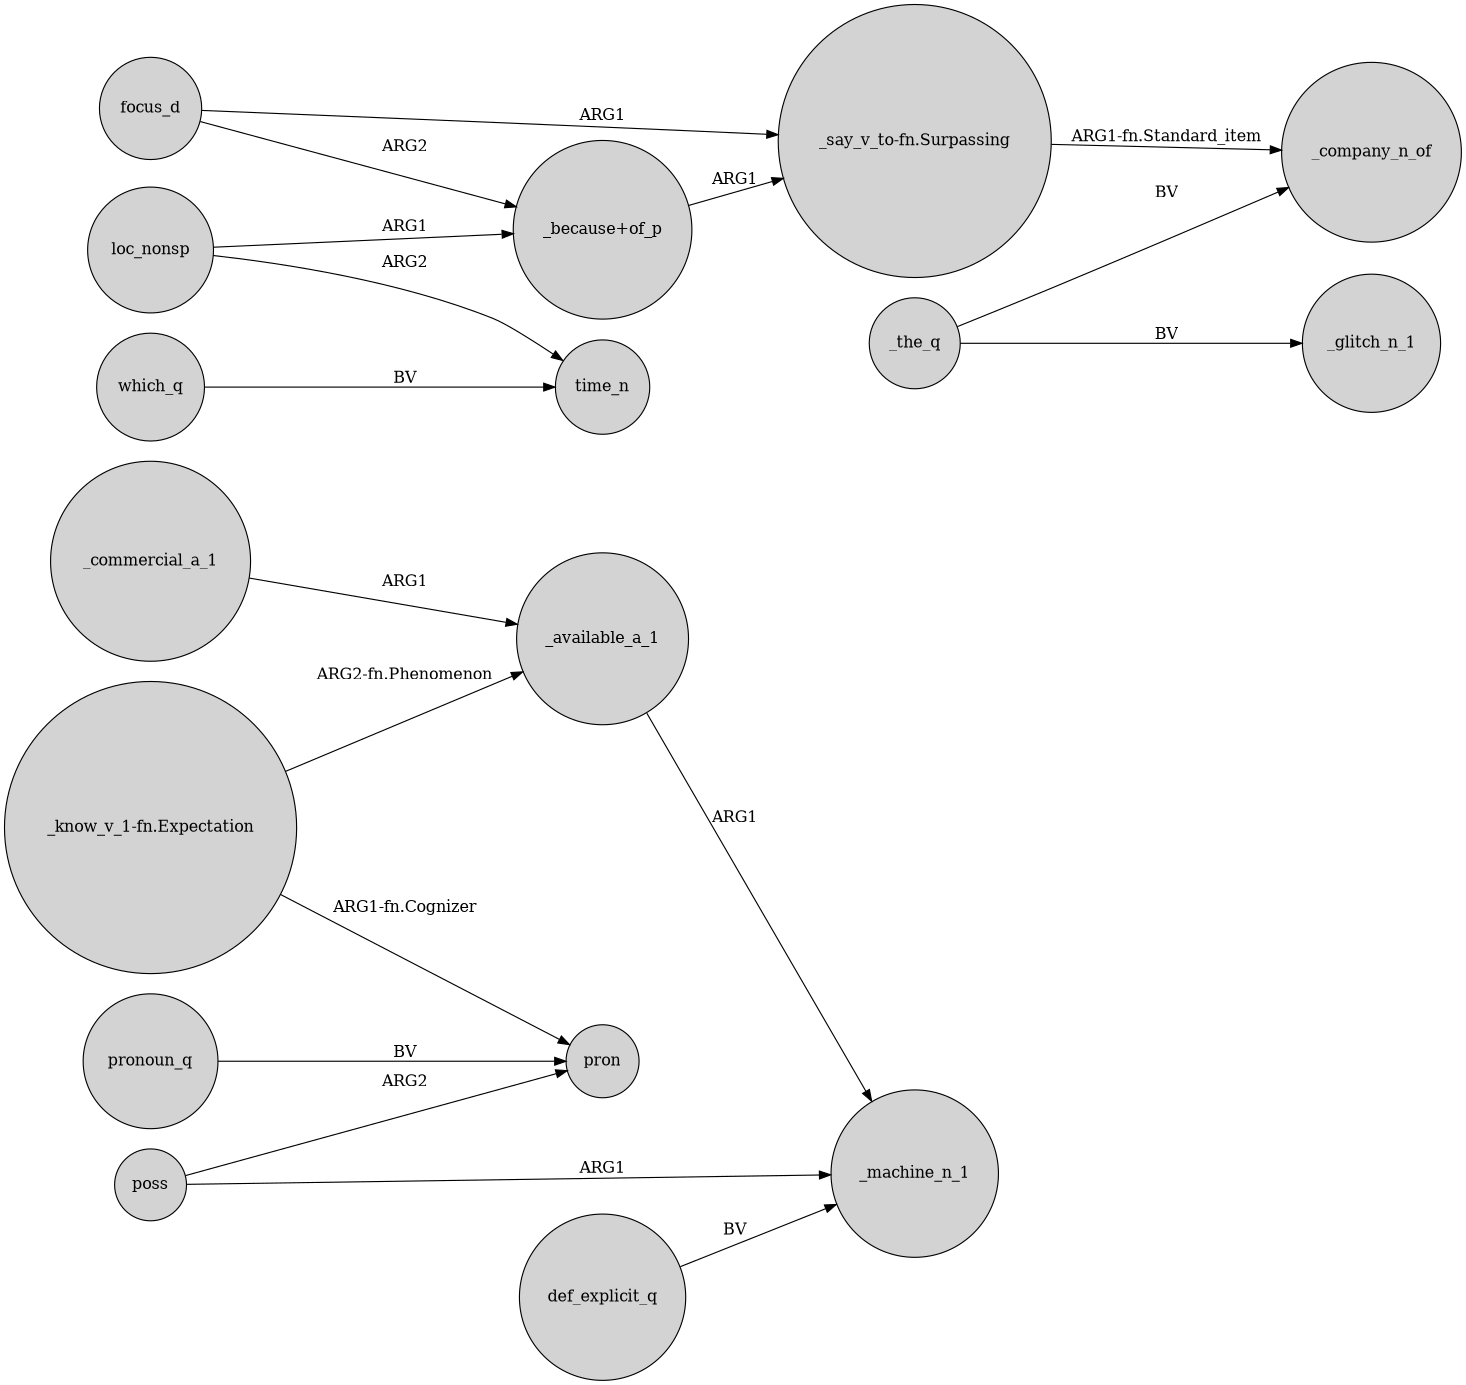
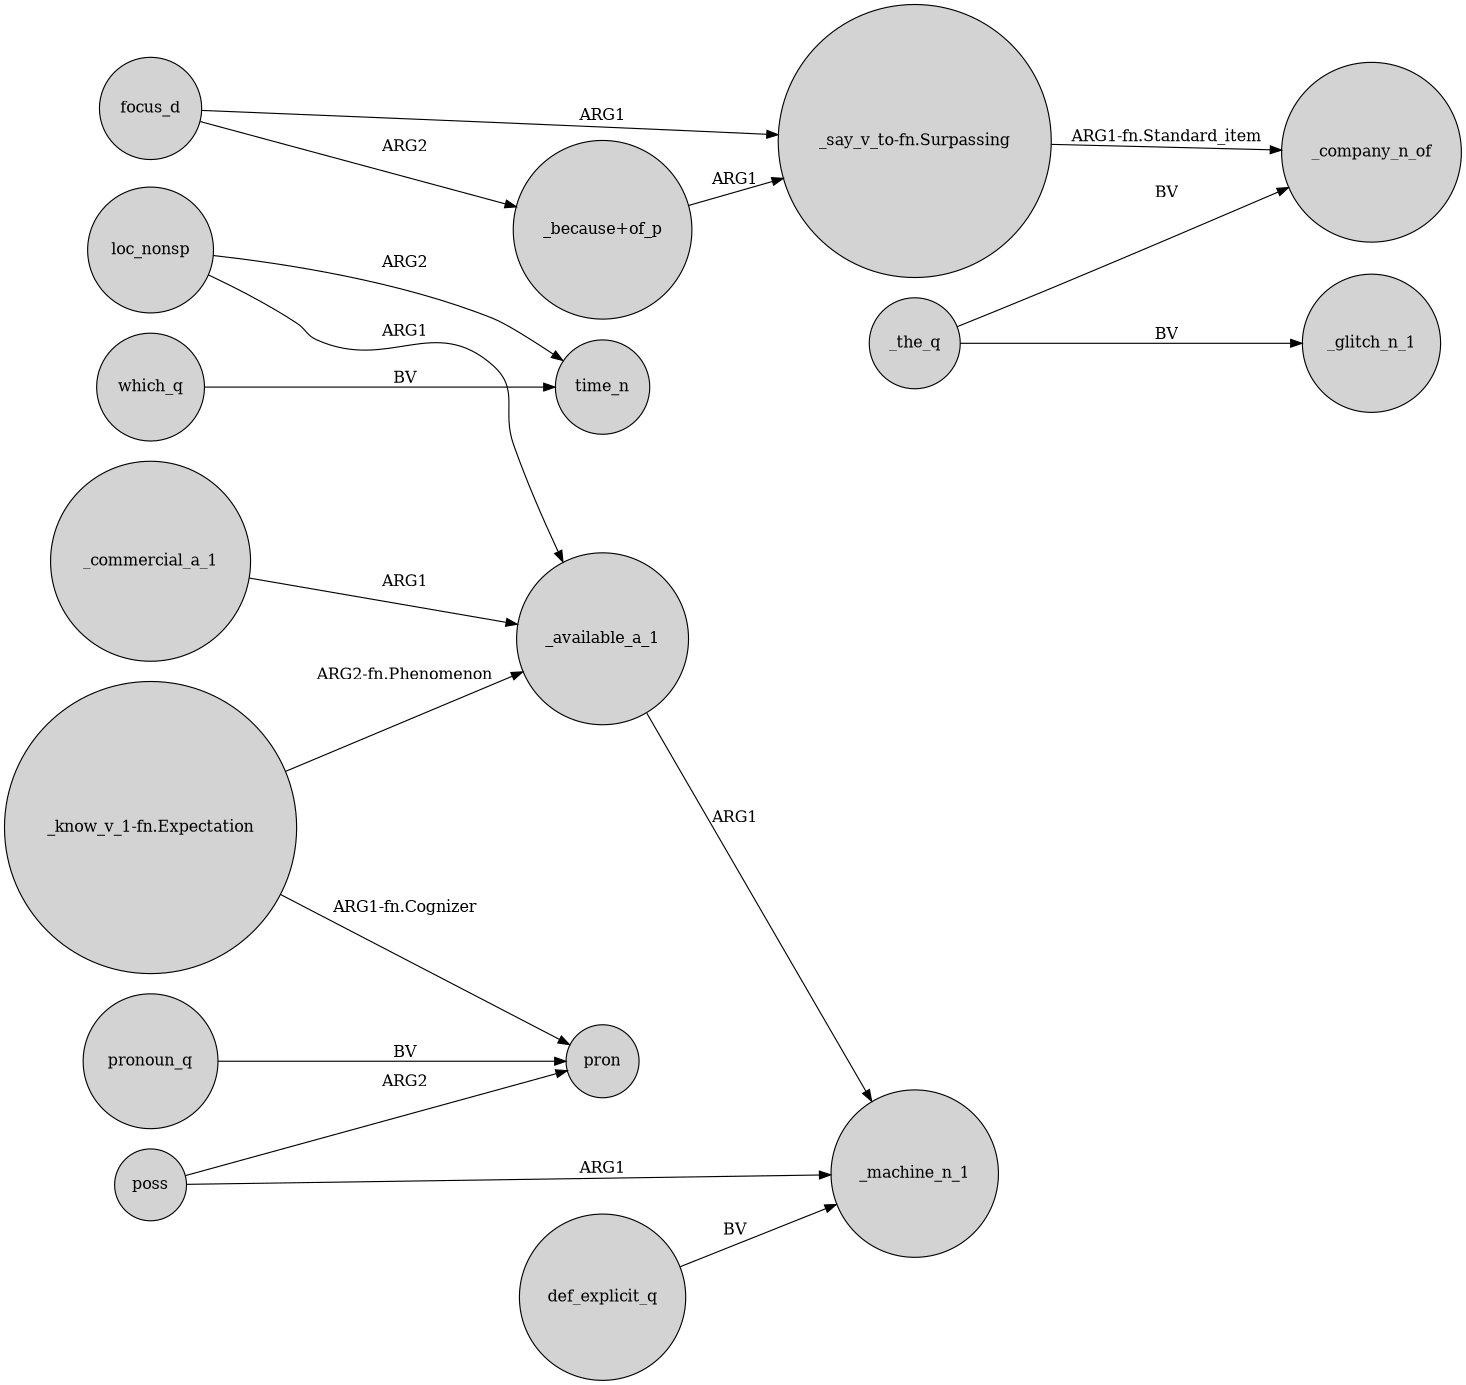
edge "loc_nonsp" -> "_because+of_p": now "loc_nonsp" -> "_available_a_1"
